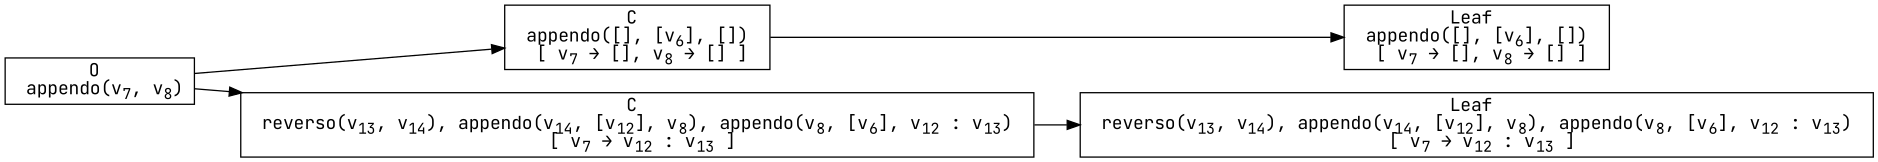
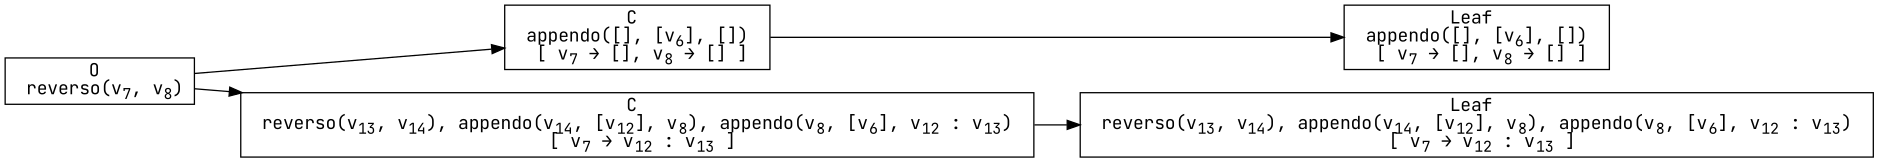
node "O": text "appendo(v" -> "reverso(v"
